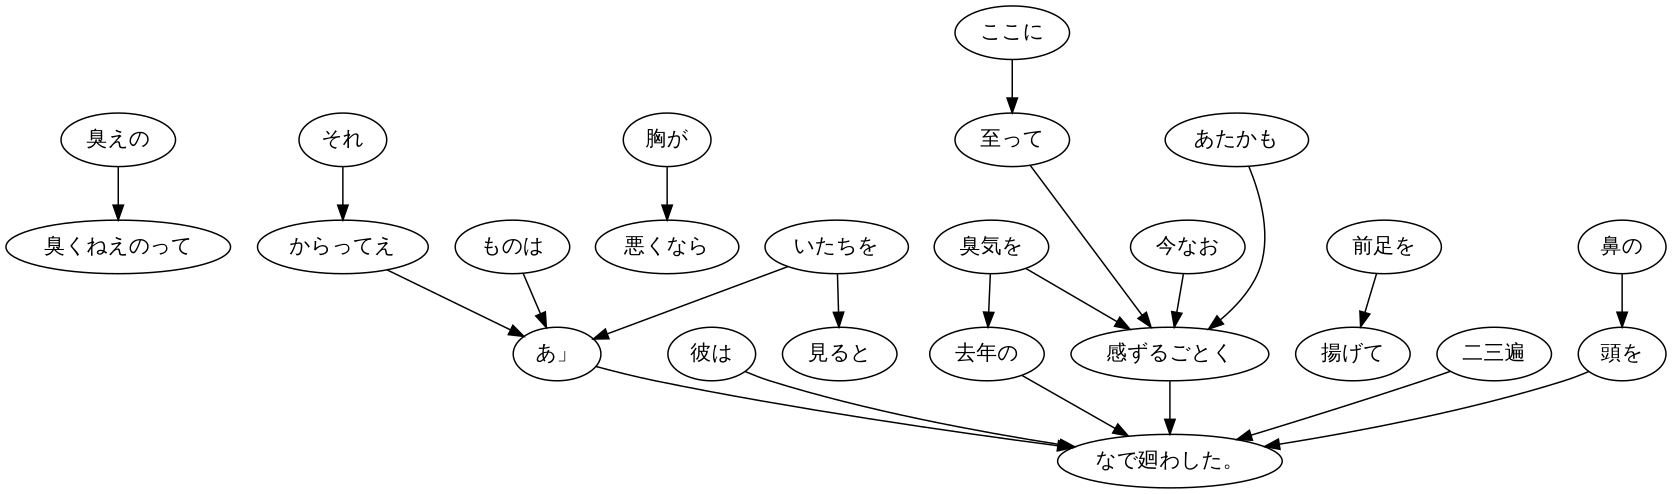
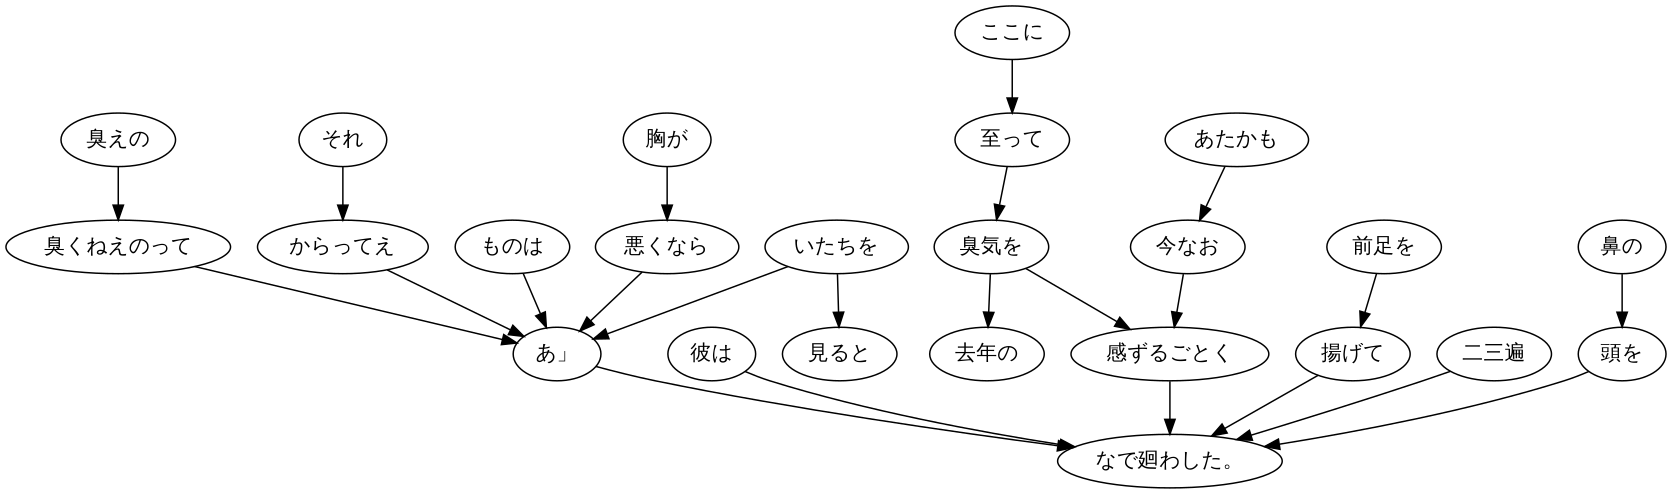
edge "至って" -> "感ずるごとく": now "至って" -> "臭気を"
edge "あたかも" -> "感ずるごとく": now "あたかも" -> "今なお"
edge "悪くなら" -> "あ」": added
edge "臭くねえのって" -> "あ」": added
edge "去年の" -> "なで廻わした。": now "揚げて" -> "なで廻わした。"
